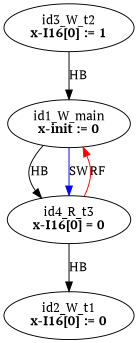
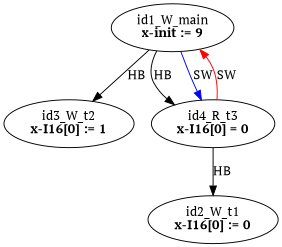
edge "id3_W_t2" -> "id1_W_main": reversed
node "id1_W_main": text "x-init := 0" -> "x-init := 9"
edge "id4_R_t3" -> "id1_W_main": label "RF" -> "SW"
